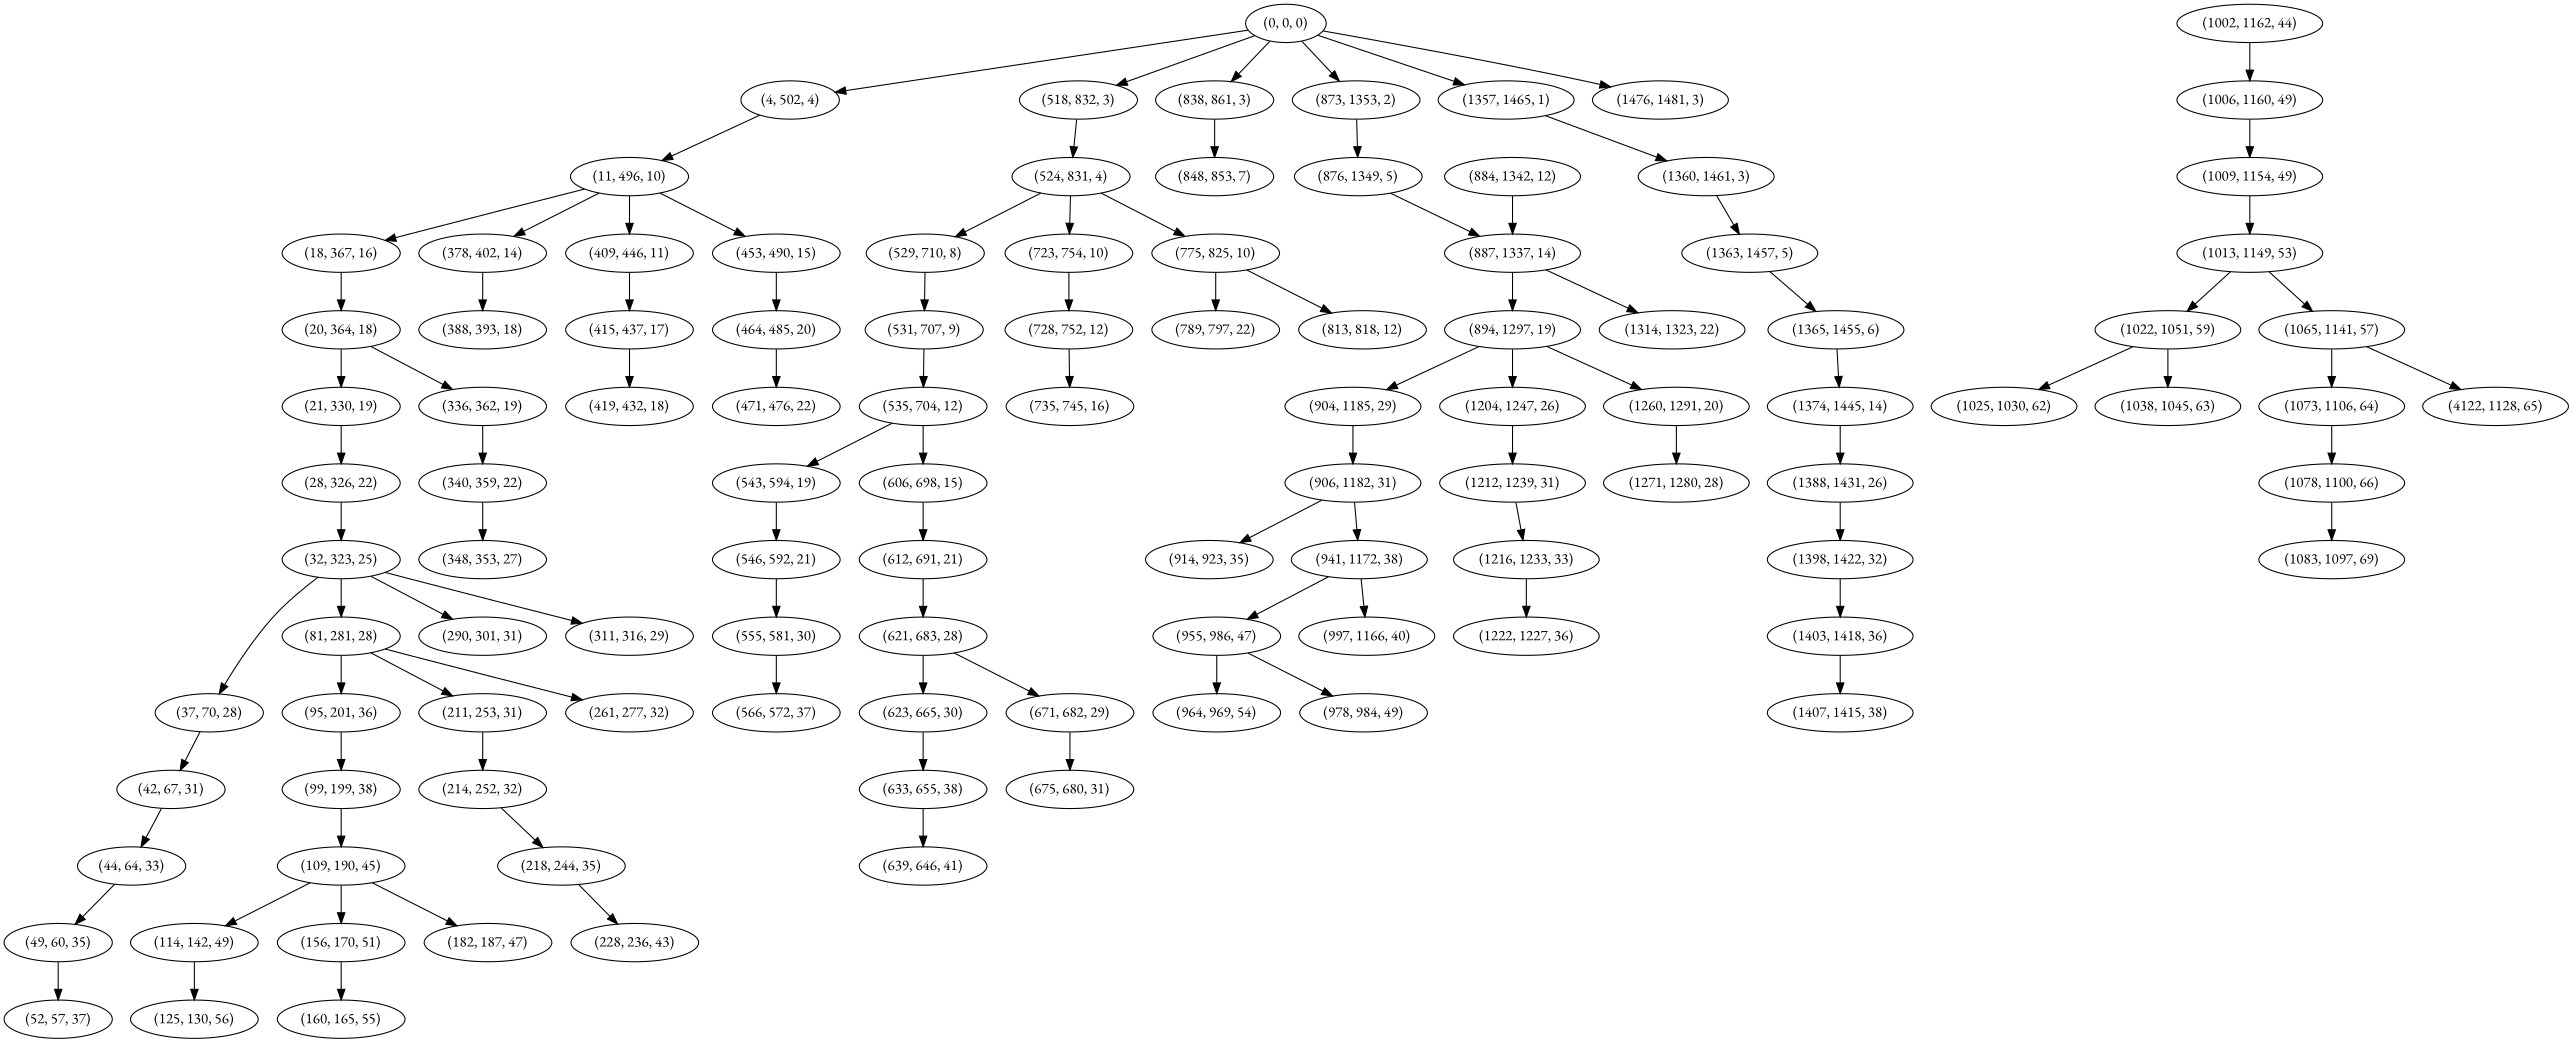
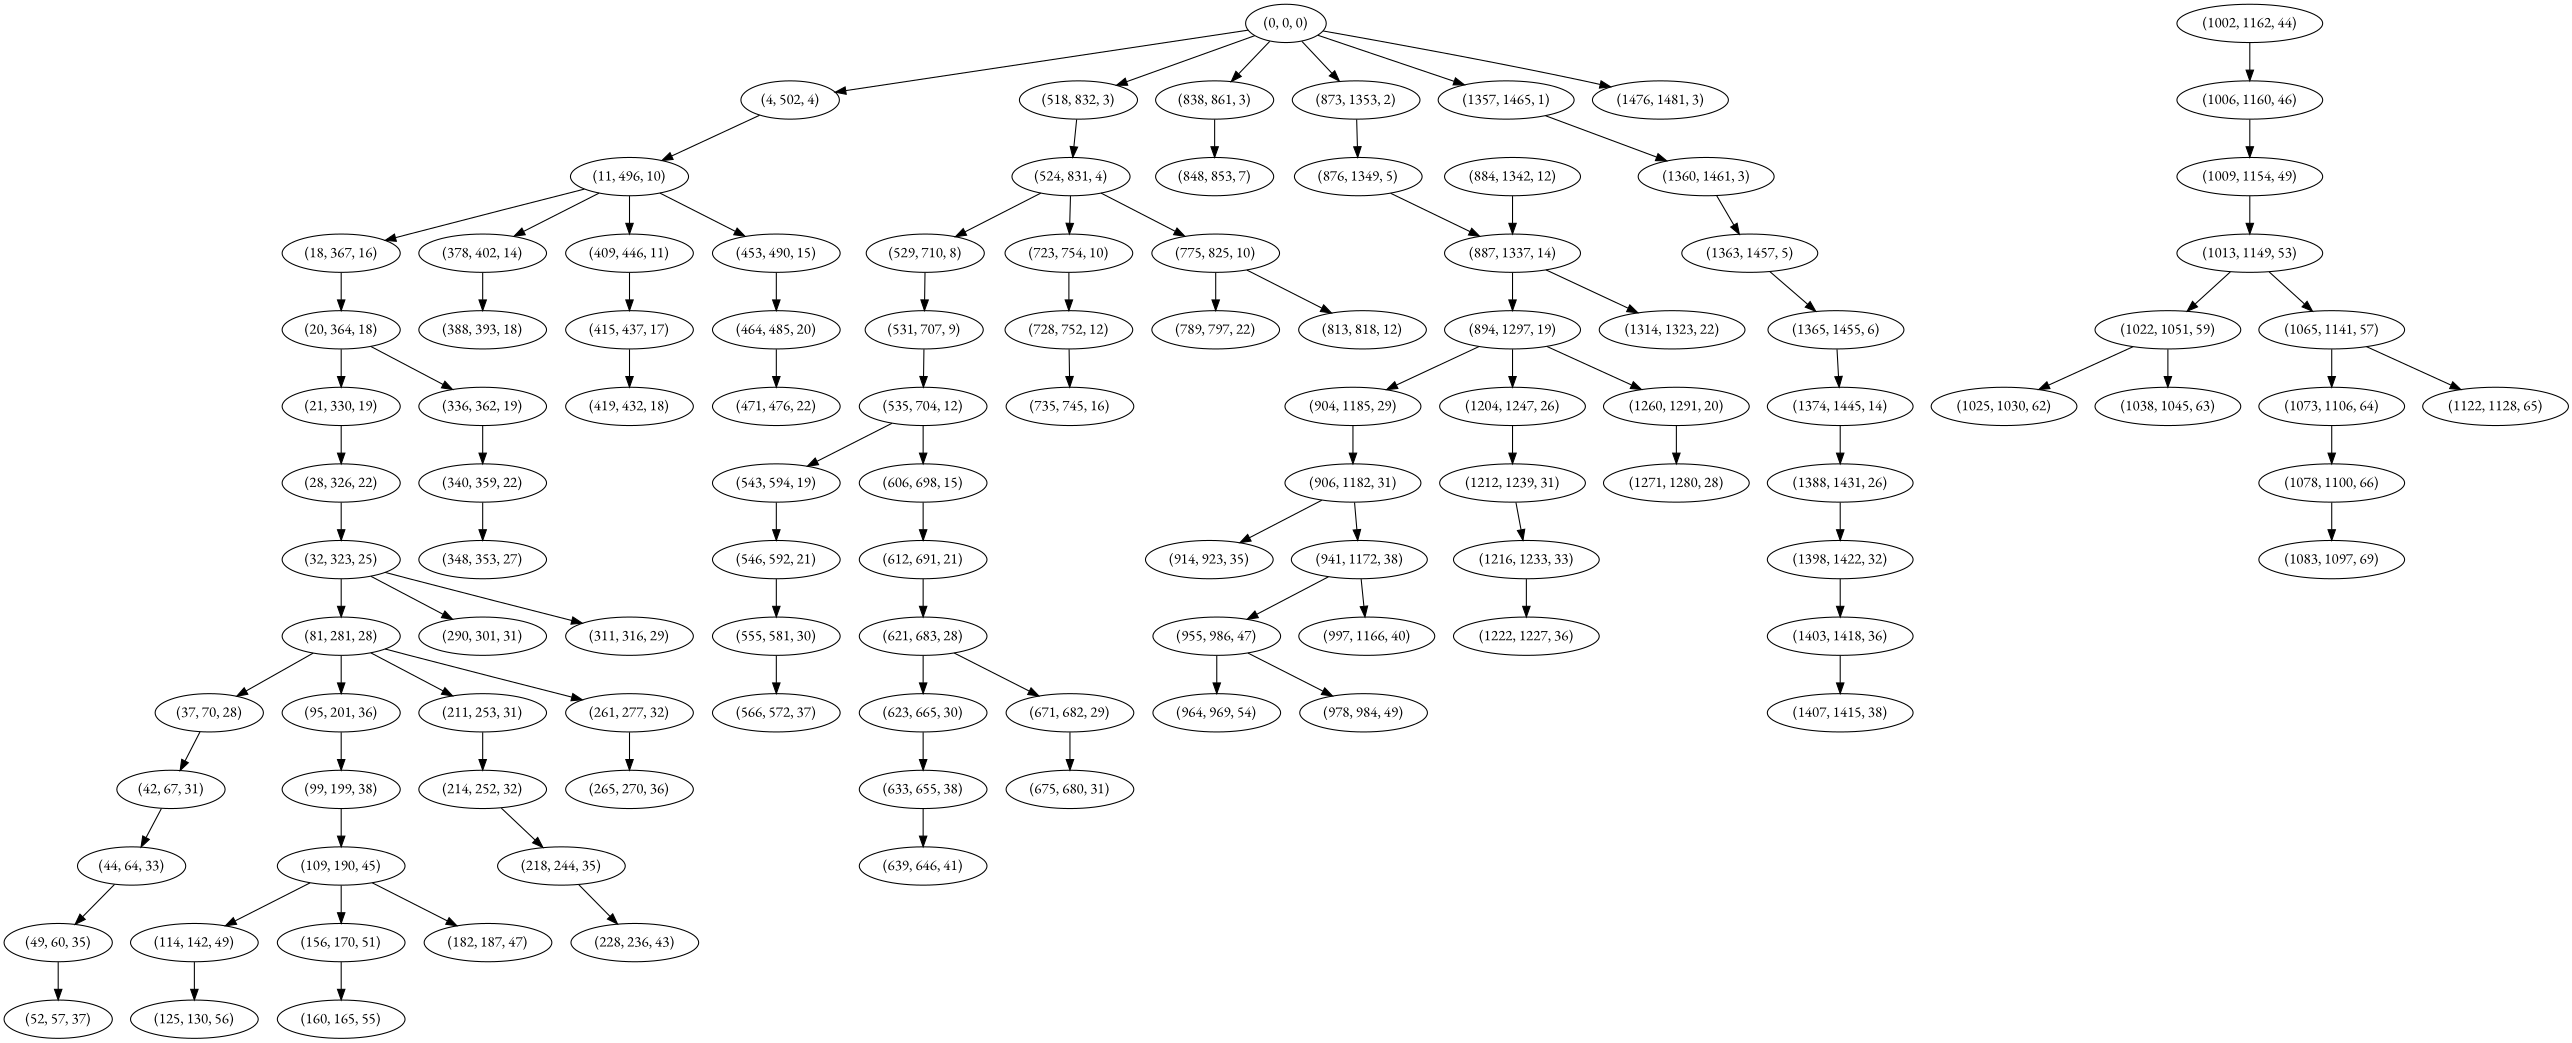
node "(1006, 1160, 49)": label "(1006, 1160, 49)" -> "(1006, 1160, 46)"
node "(4122, 1128, 65)": label "(4122, 1128, 65)" -> "(1122, 1128, 65)"
edge "(32, 323, 25)" -> "(37, 70, 28)": now "(81, 281, 28)" -> "(37, 70, 28)"
node "(265, 270, 36)": added
